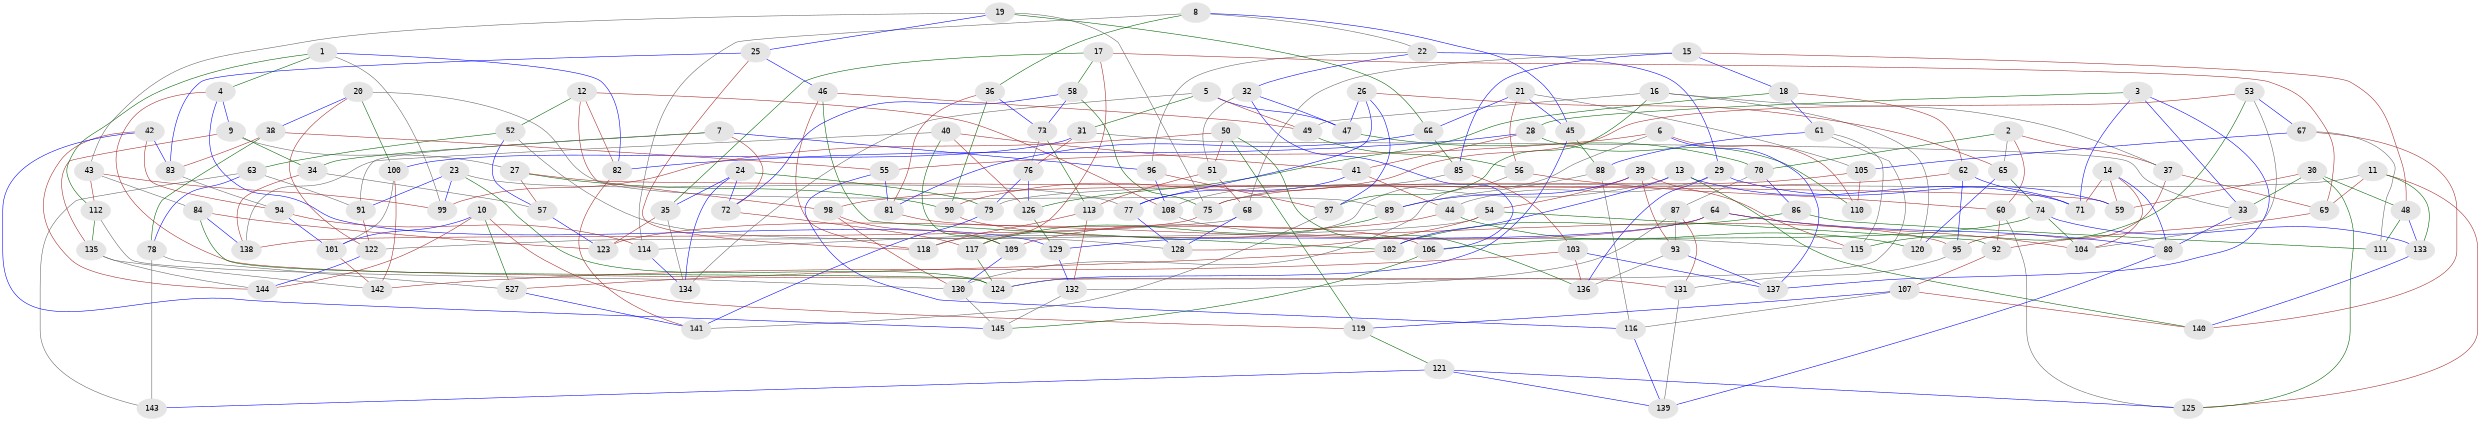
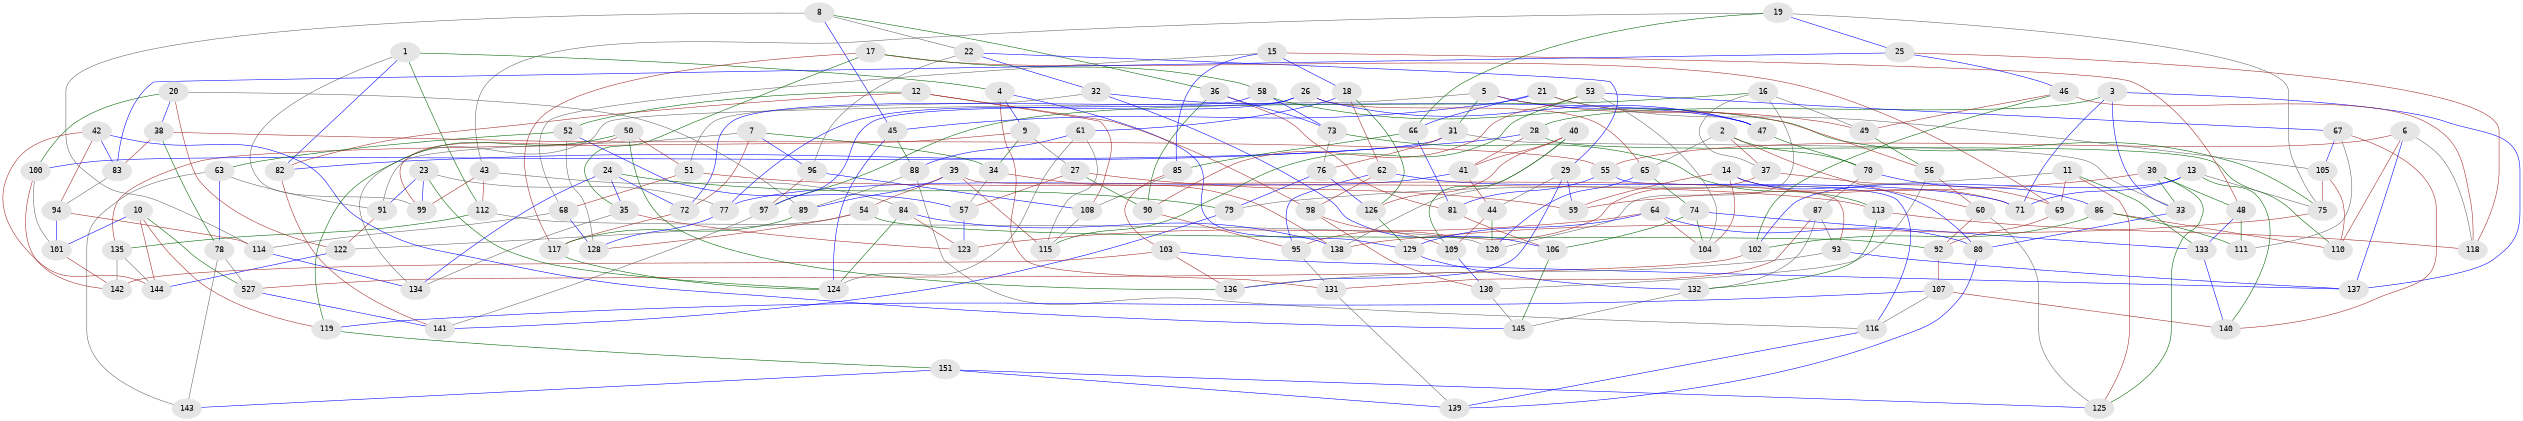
edge "86" -- "110": added
edge "113" -- "132": color brown -> darkgreen
edge "112" -- "130": now "112" -- "120"
node "121": label "121" -> "151"
